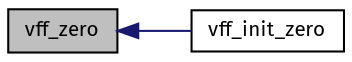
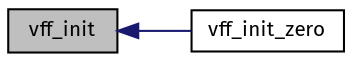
node "vff_zero": label "vff_zero" -> "vff_init"
